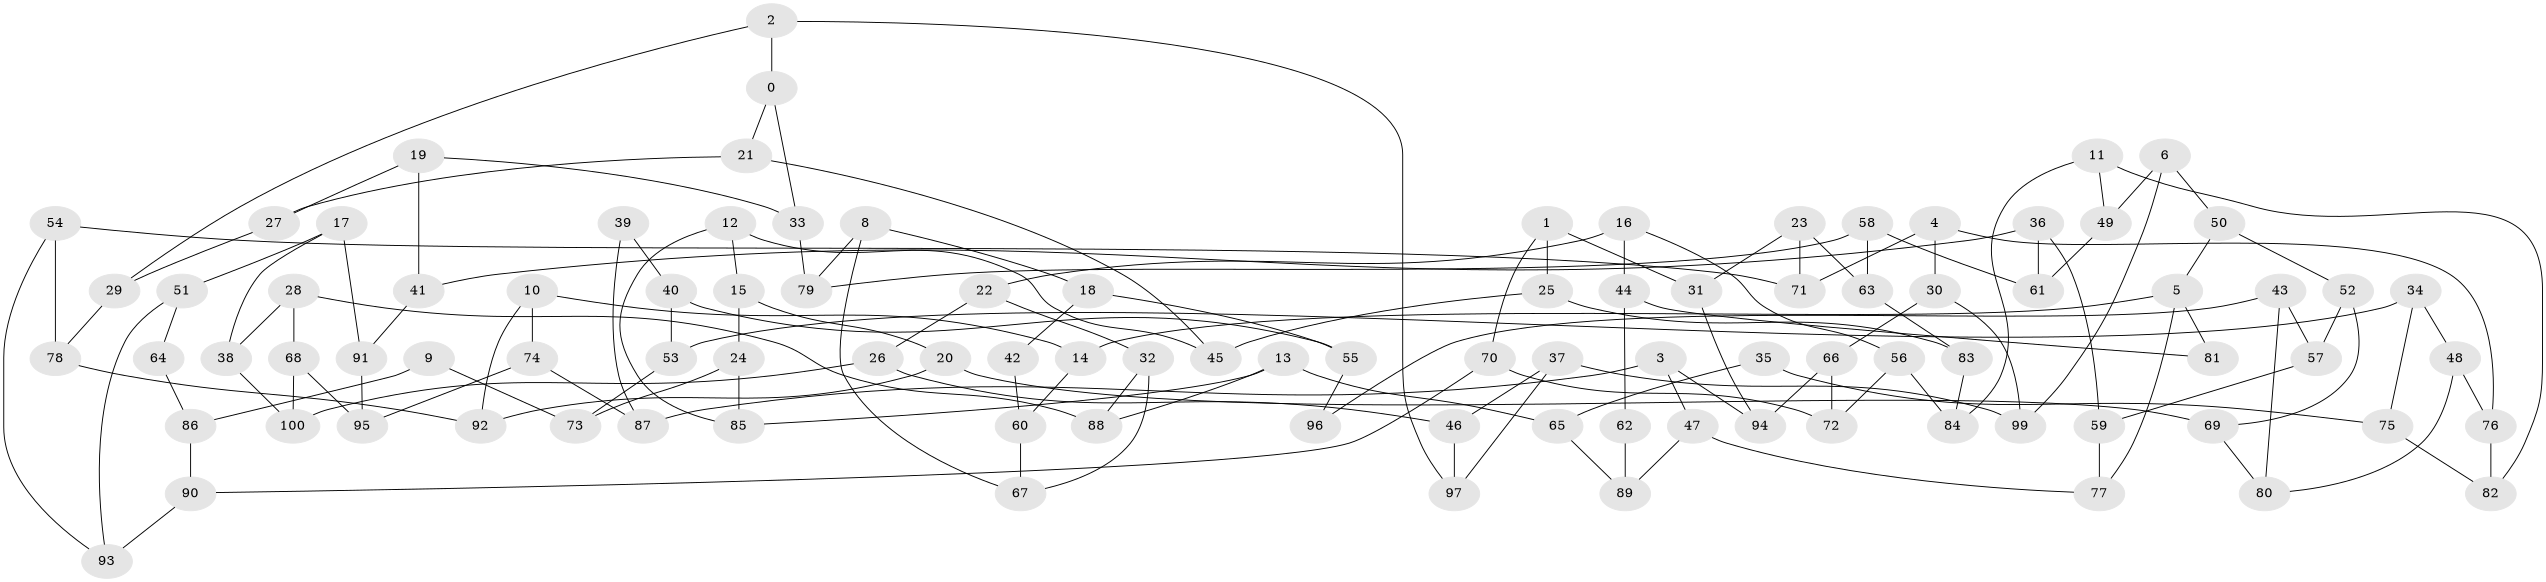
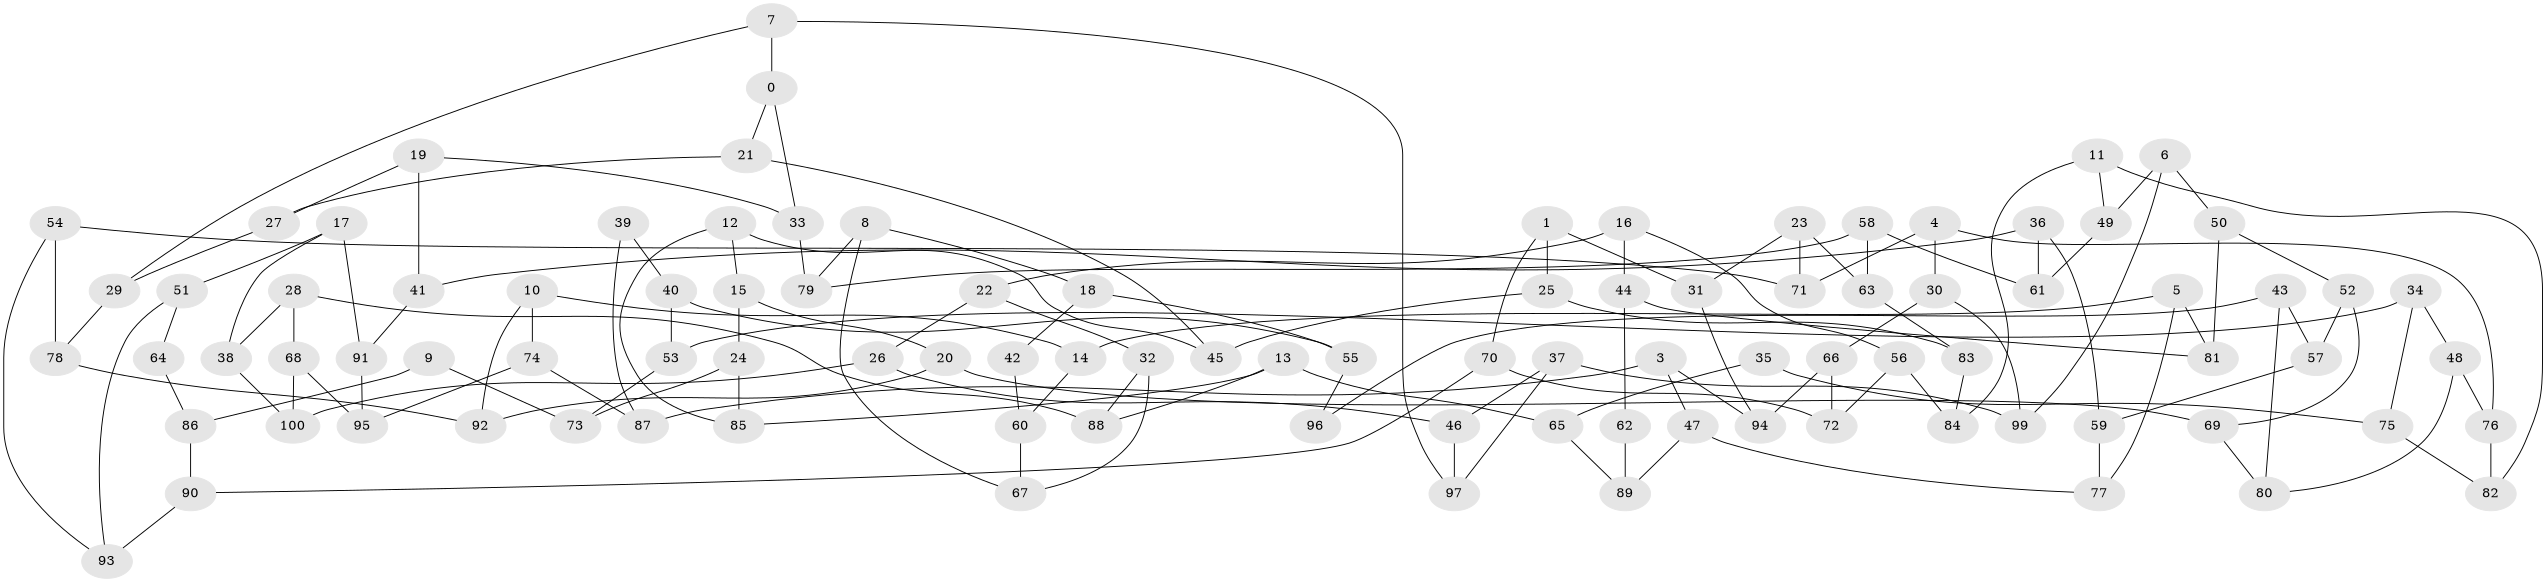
node "2": label "2" -> "7"
edge "50" -- "5": now "50" -- "81"
